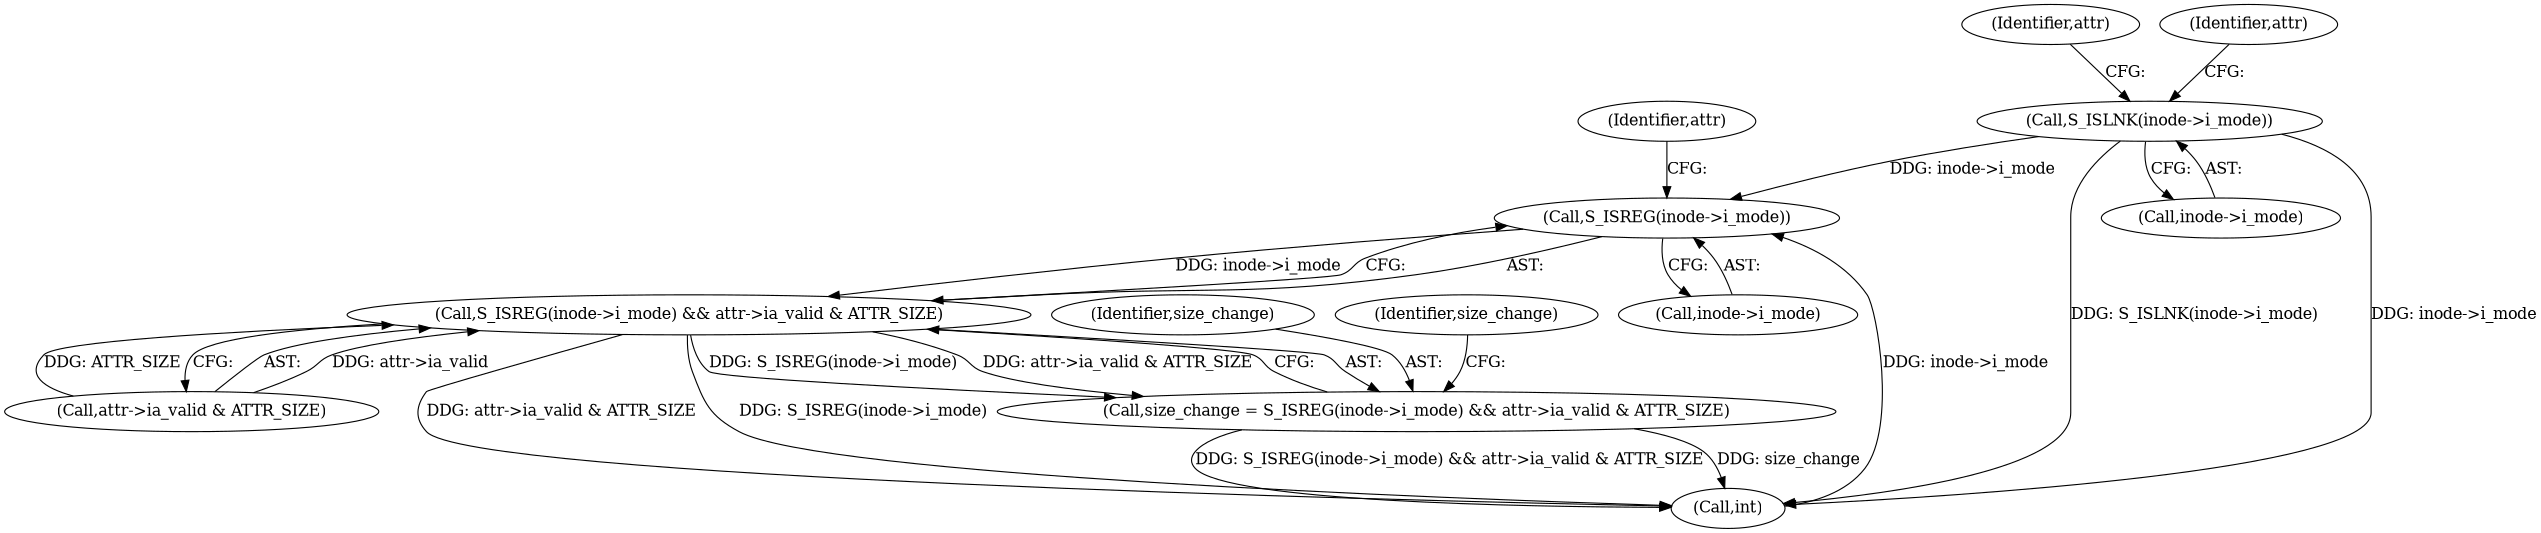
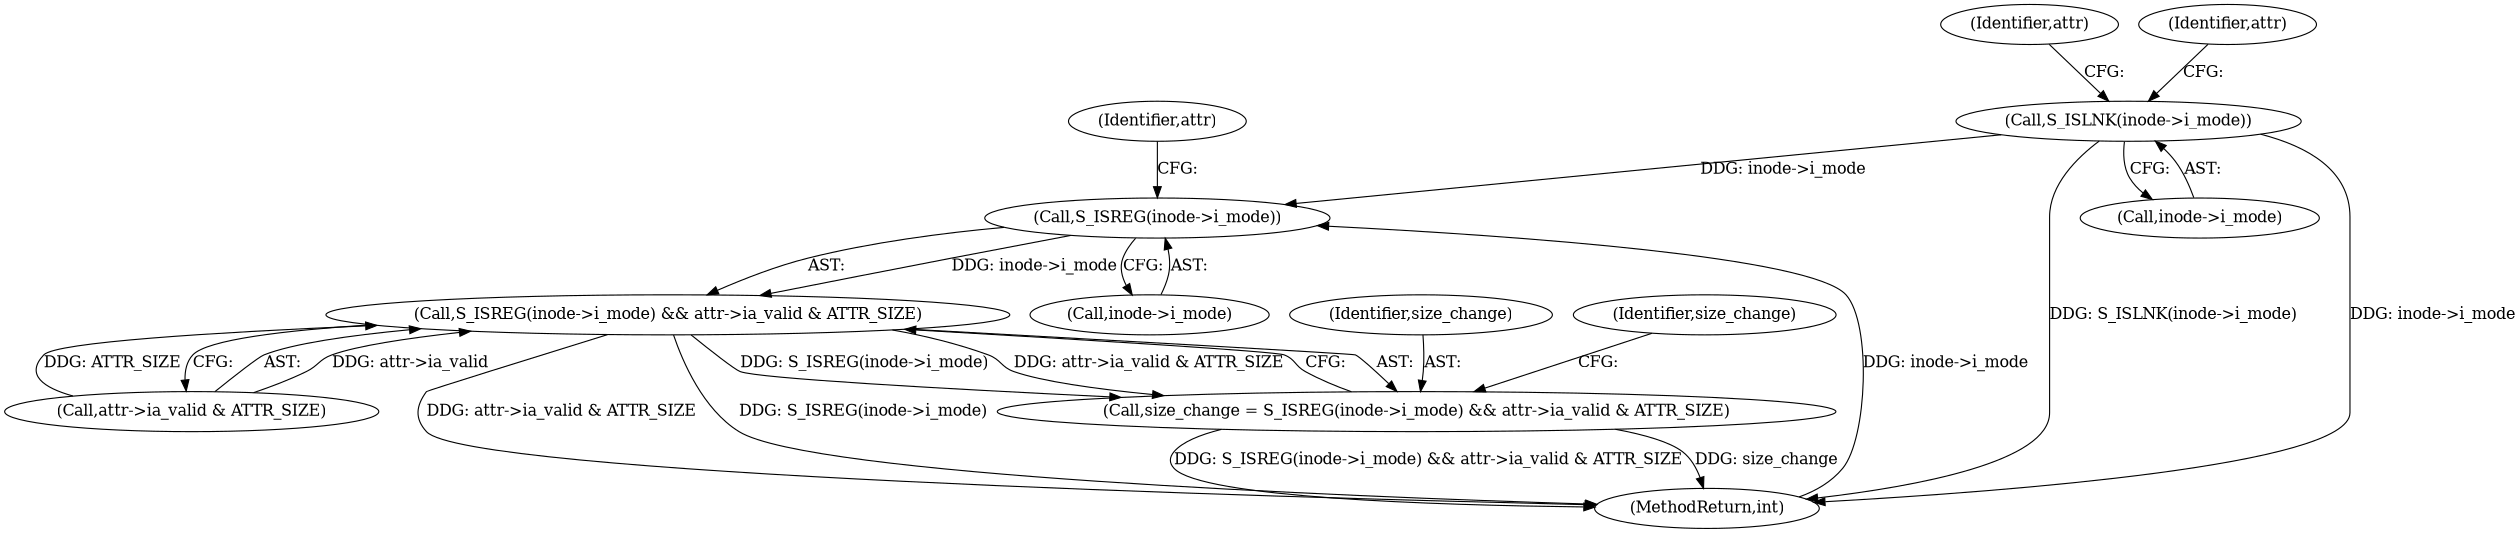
edge "(Call,S_ISREG(inode->i_mode) && attr->ia_valid & ATTR_SIZE)" -> "(Call,S_ISREG(inode->i_mode))": removed, label "CFG:"
node "(Call,int)": label "(Call,int)" -> "(MethodReturn,int)"
